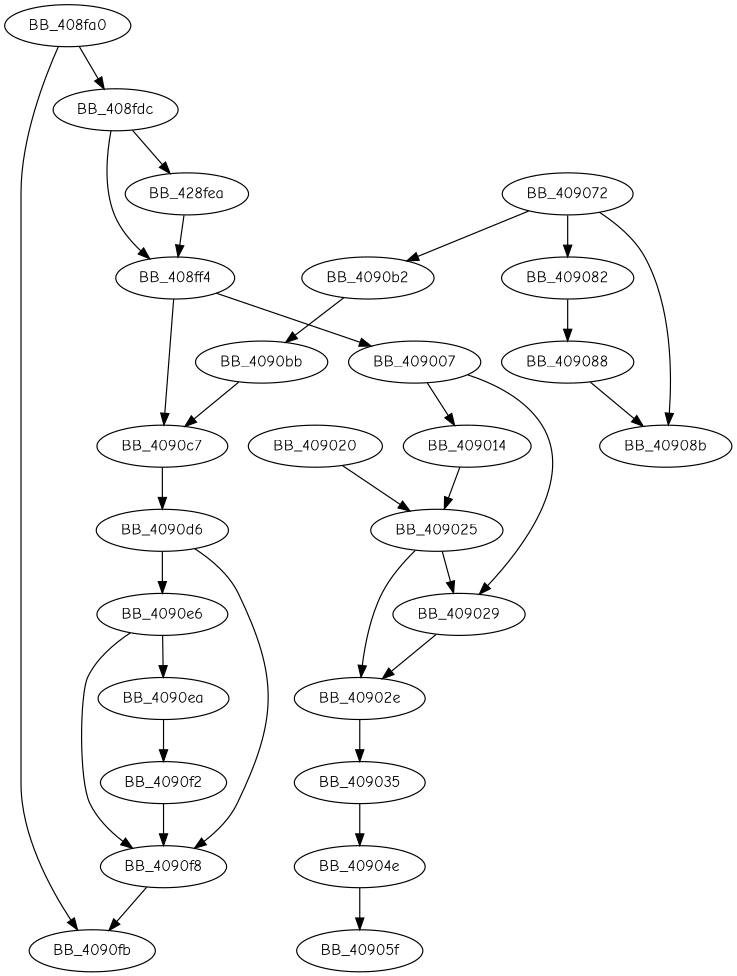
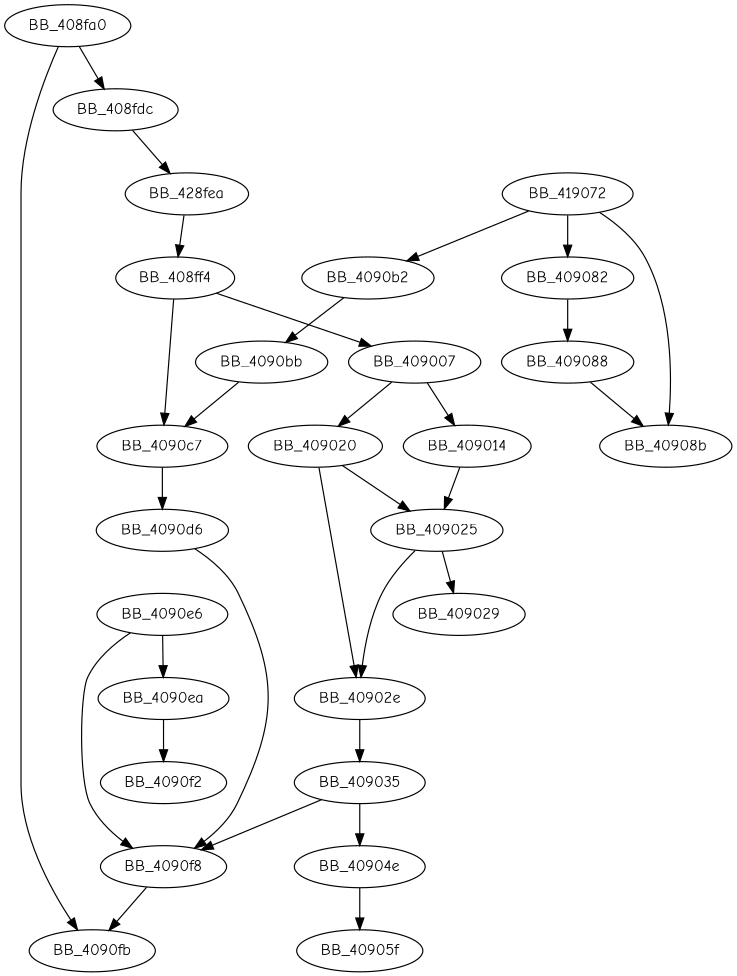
node "BB_409072": label "BB_409072" -> "BB_419072"
edge "BB_408fdc" -> "BB_408ff4": removed
edge "BB_409007" -> "BB_409029": now "BB_409007" -> "BB_409020"
edge "BB_4090d6" -> "BB_4090e6": removed
edge "BB_409029" -> "BB_40902e": now "BB_409020" -> "BB_40902e"
edge "BB_4090f2" -> "BB_4090f8": now "BB_409035" -> "BB_4090f8"
